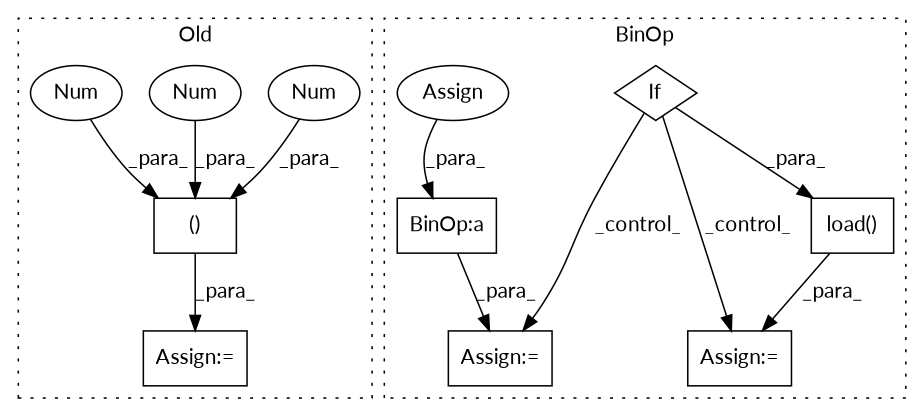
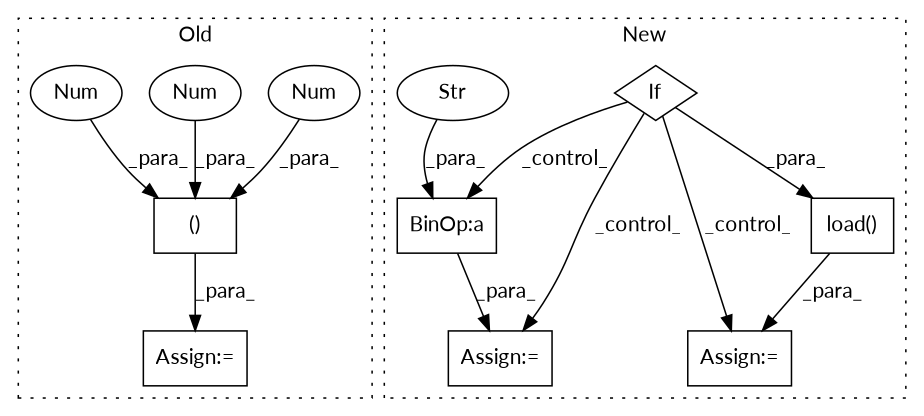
cluster "BinOp": label "BinOp" -> "New"
node "Assign": label "Assign" -> "Str"
edge "If" -> "BinOp:a": added, label "_control_"
